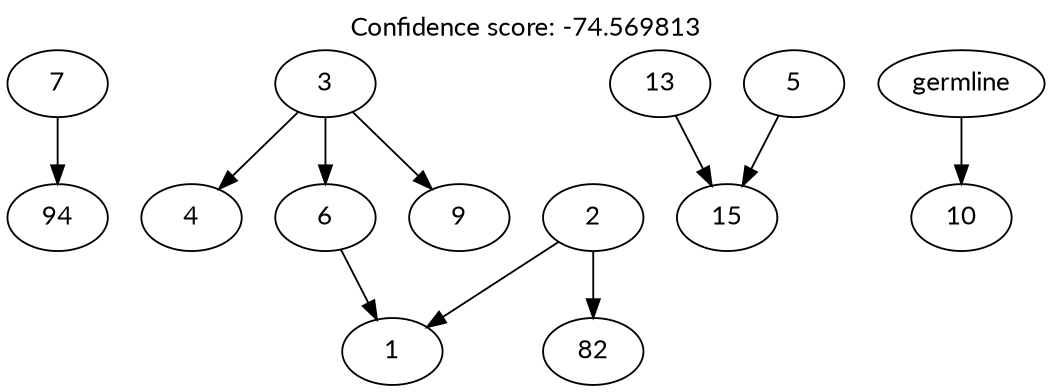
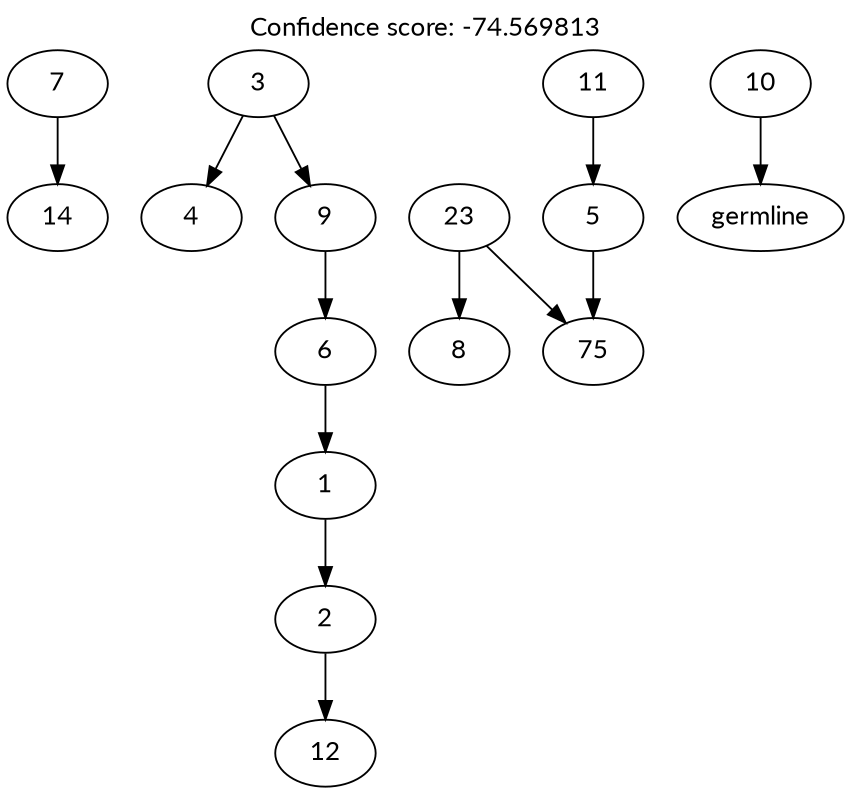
node "11": added
node "13": label "13" -> "23"
edge "3" -> "6": now "9" -> "6"
edge "germline" -> "10": reversed
node "94": label "94" -> "14"
node "15": label "15" -> "75"
edge "2" -> "1": reversed
node "8": added
node "82": label "82" -> "12"
